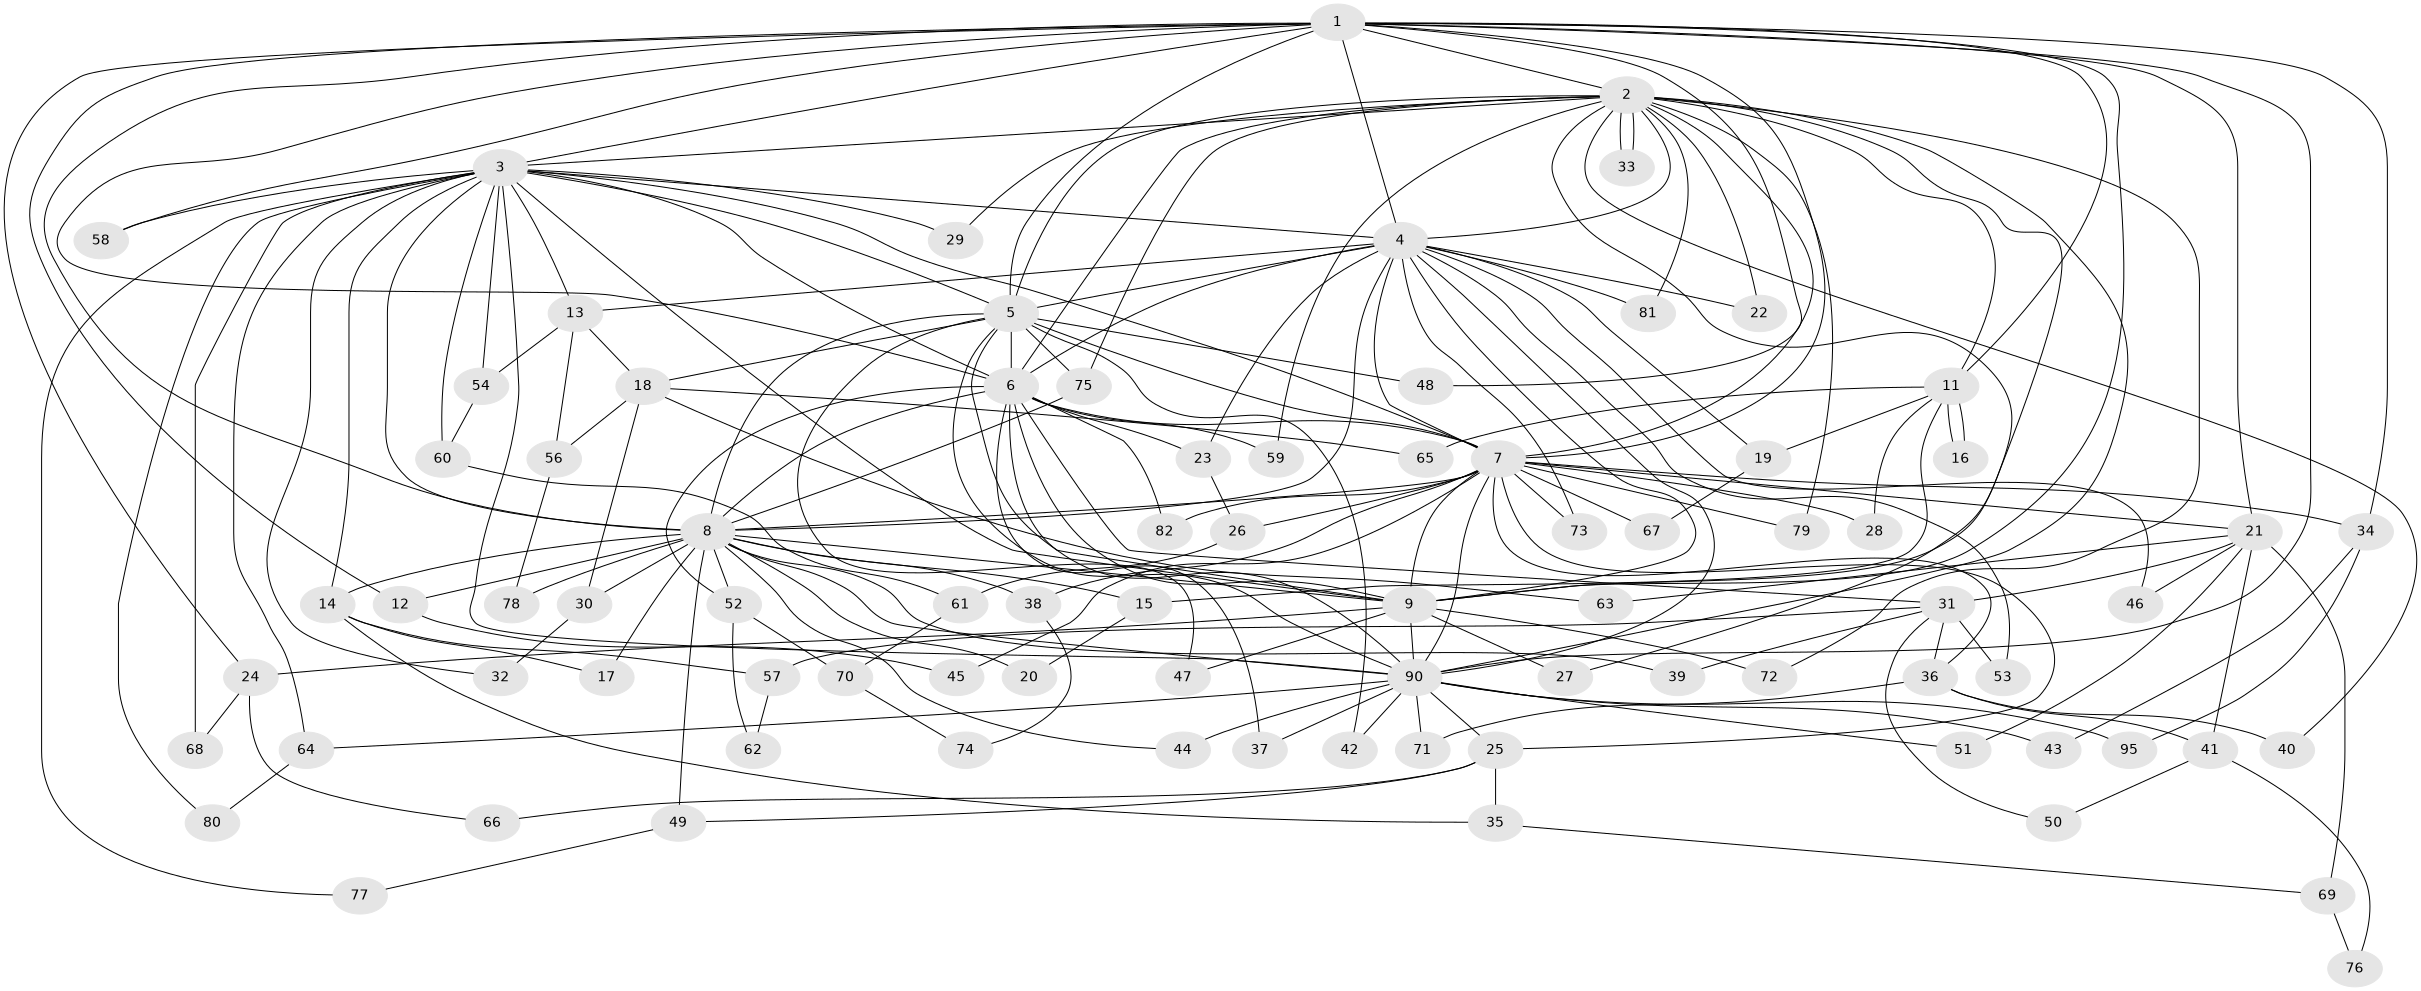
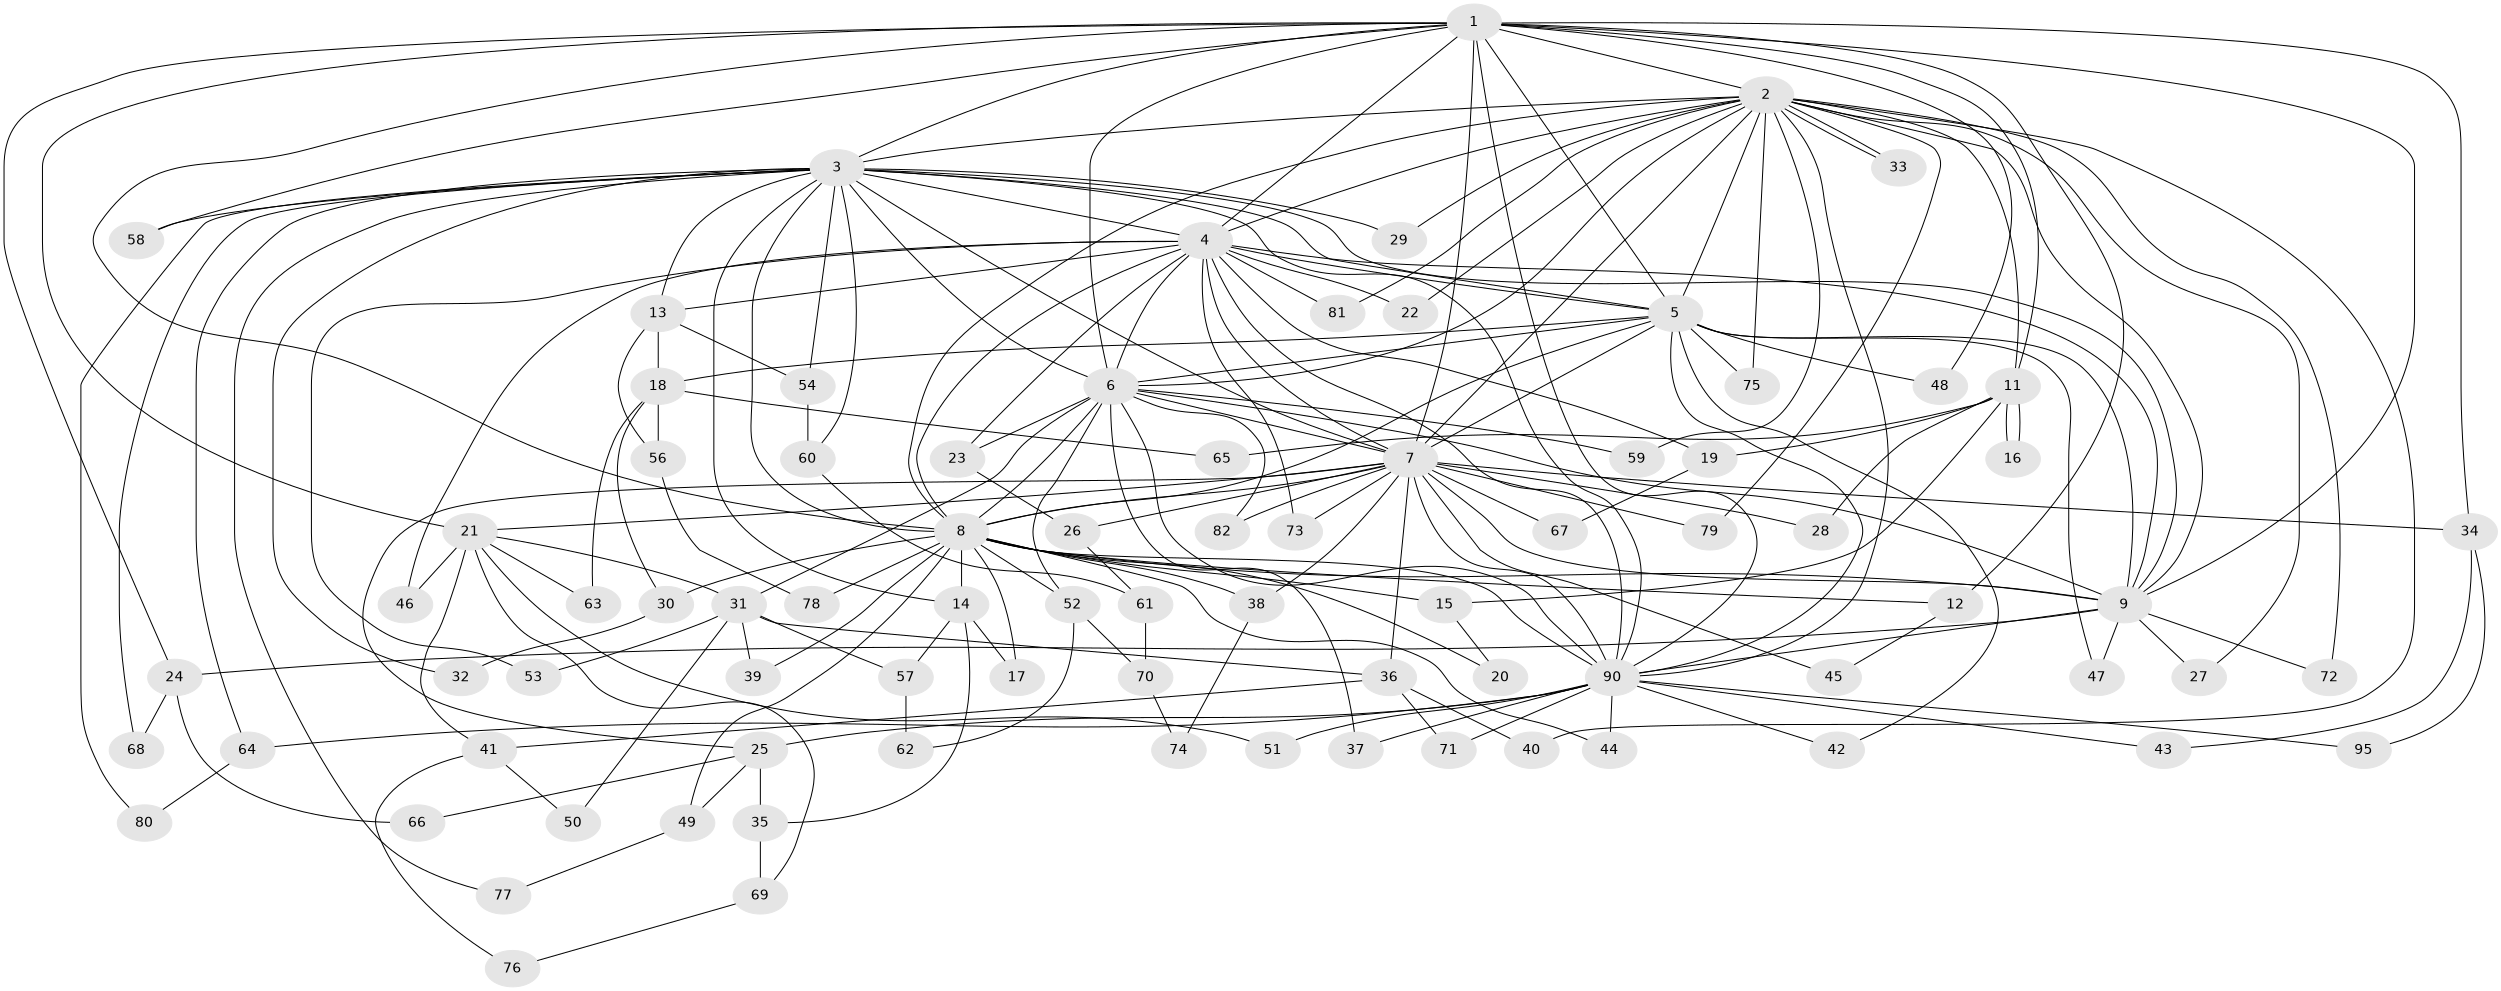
edge "75" -- "8": now "2" -- "8"
